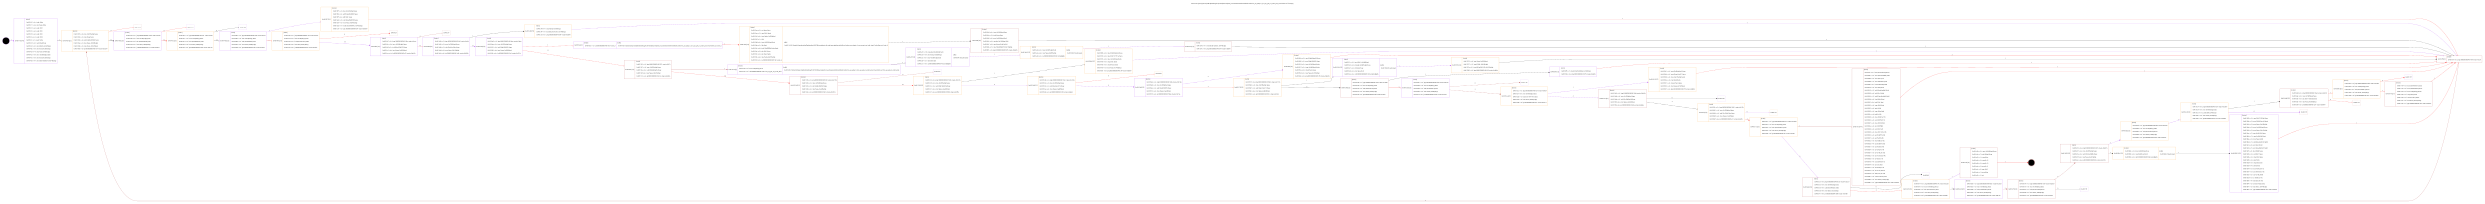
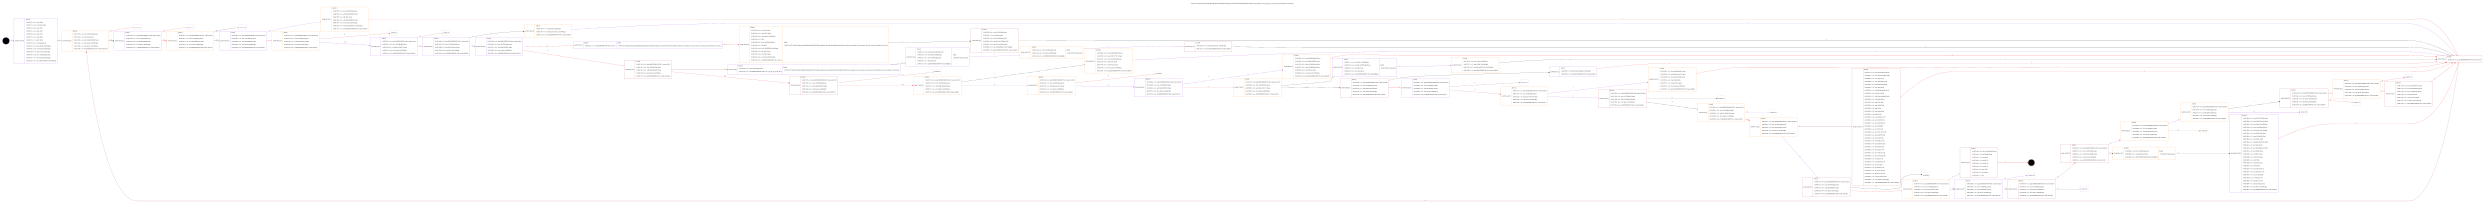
node "0x401c88": added
node "0x401c2b": added
